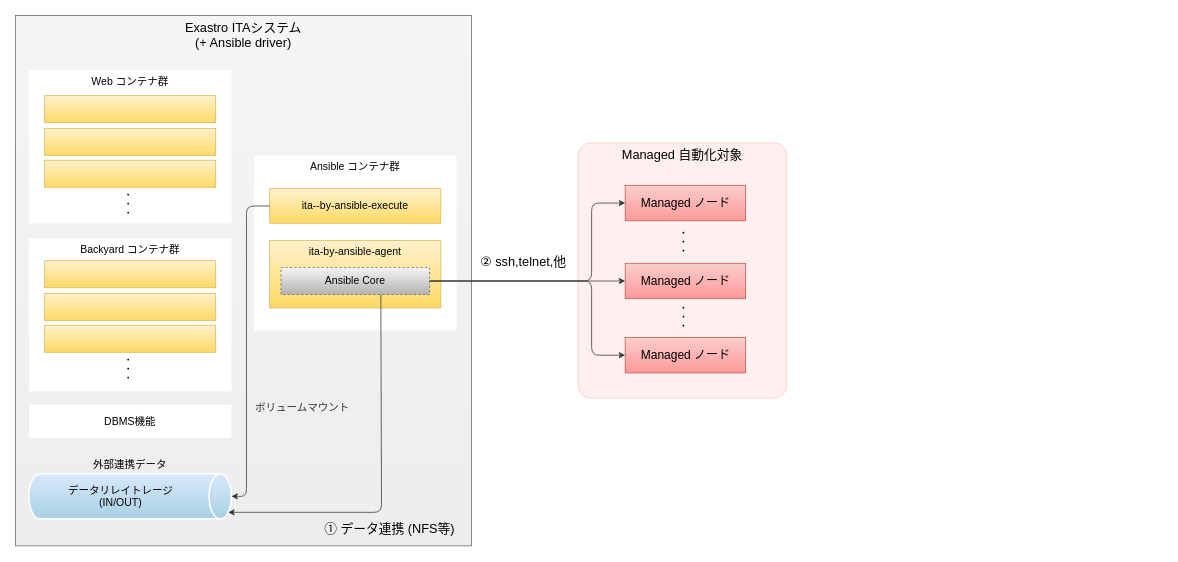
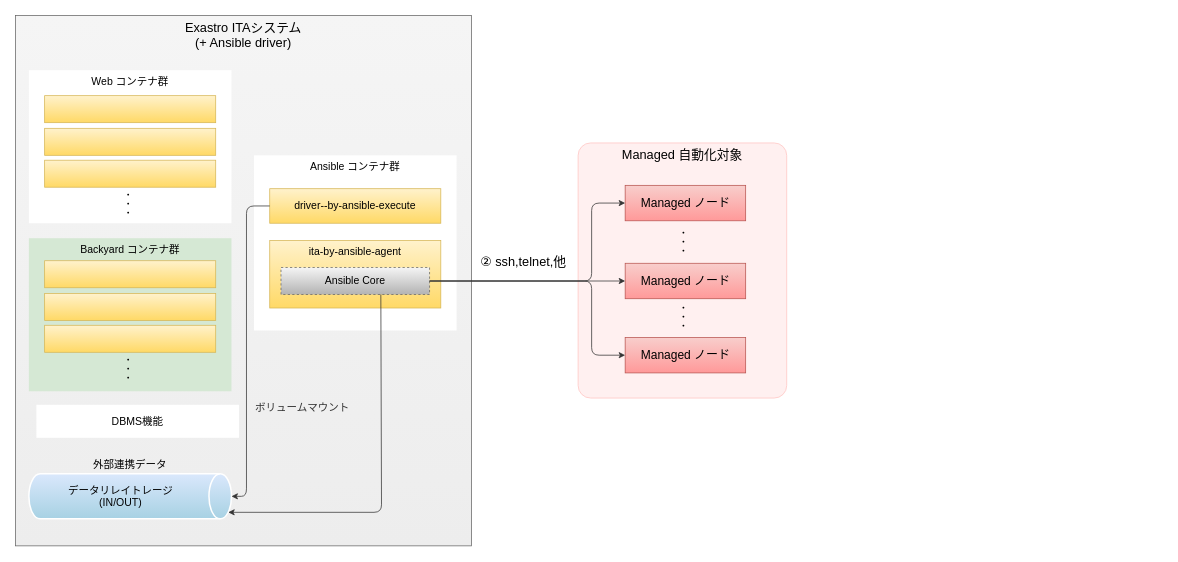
node "ita--by-ansible-execute": label "ita--by-ansible-execute" -> "driver--by-ansible-execute"
node "Backyard コンテナ群": fillcolor #ffffff -> #d5e8d4
node "DBMS機能": moved (130, 421) -> (138, 421)
node "① データ連携 (NFS等)": removed
